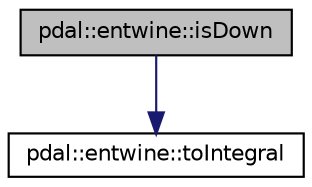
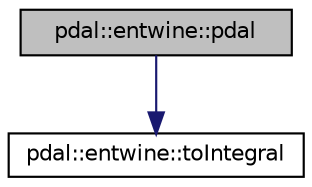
node "pdal::entwine::isDown": label "pdal::entwine::isDown" -> "pdal::entwine::pdal"
